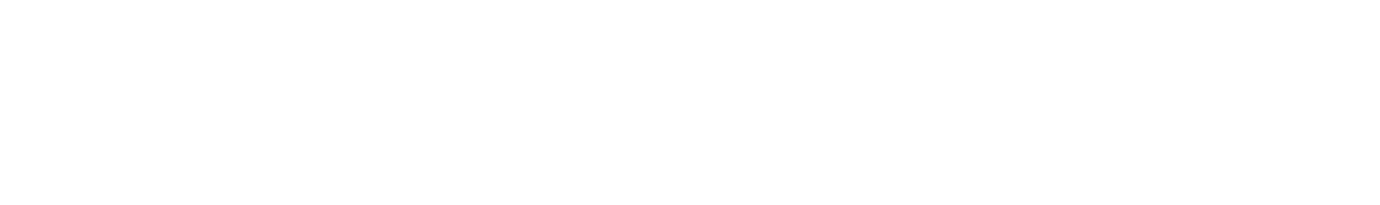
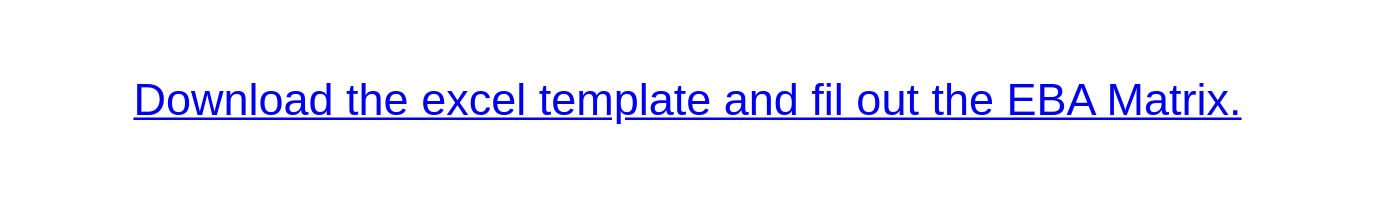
node "Download the excel template and fil out the EBA Matrix.": added
